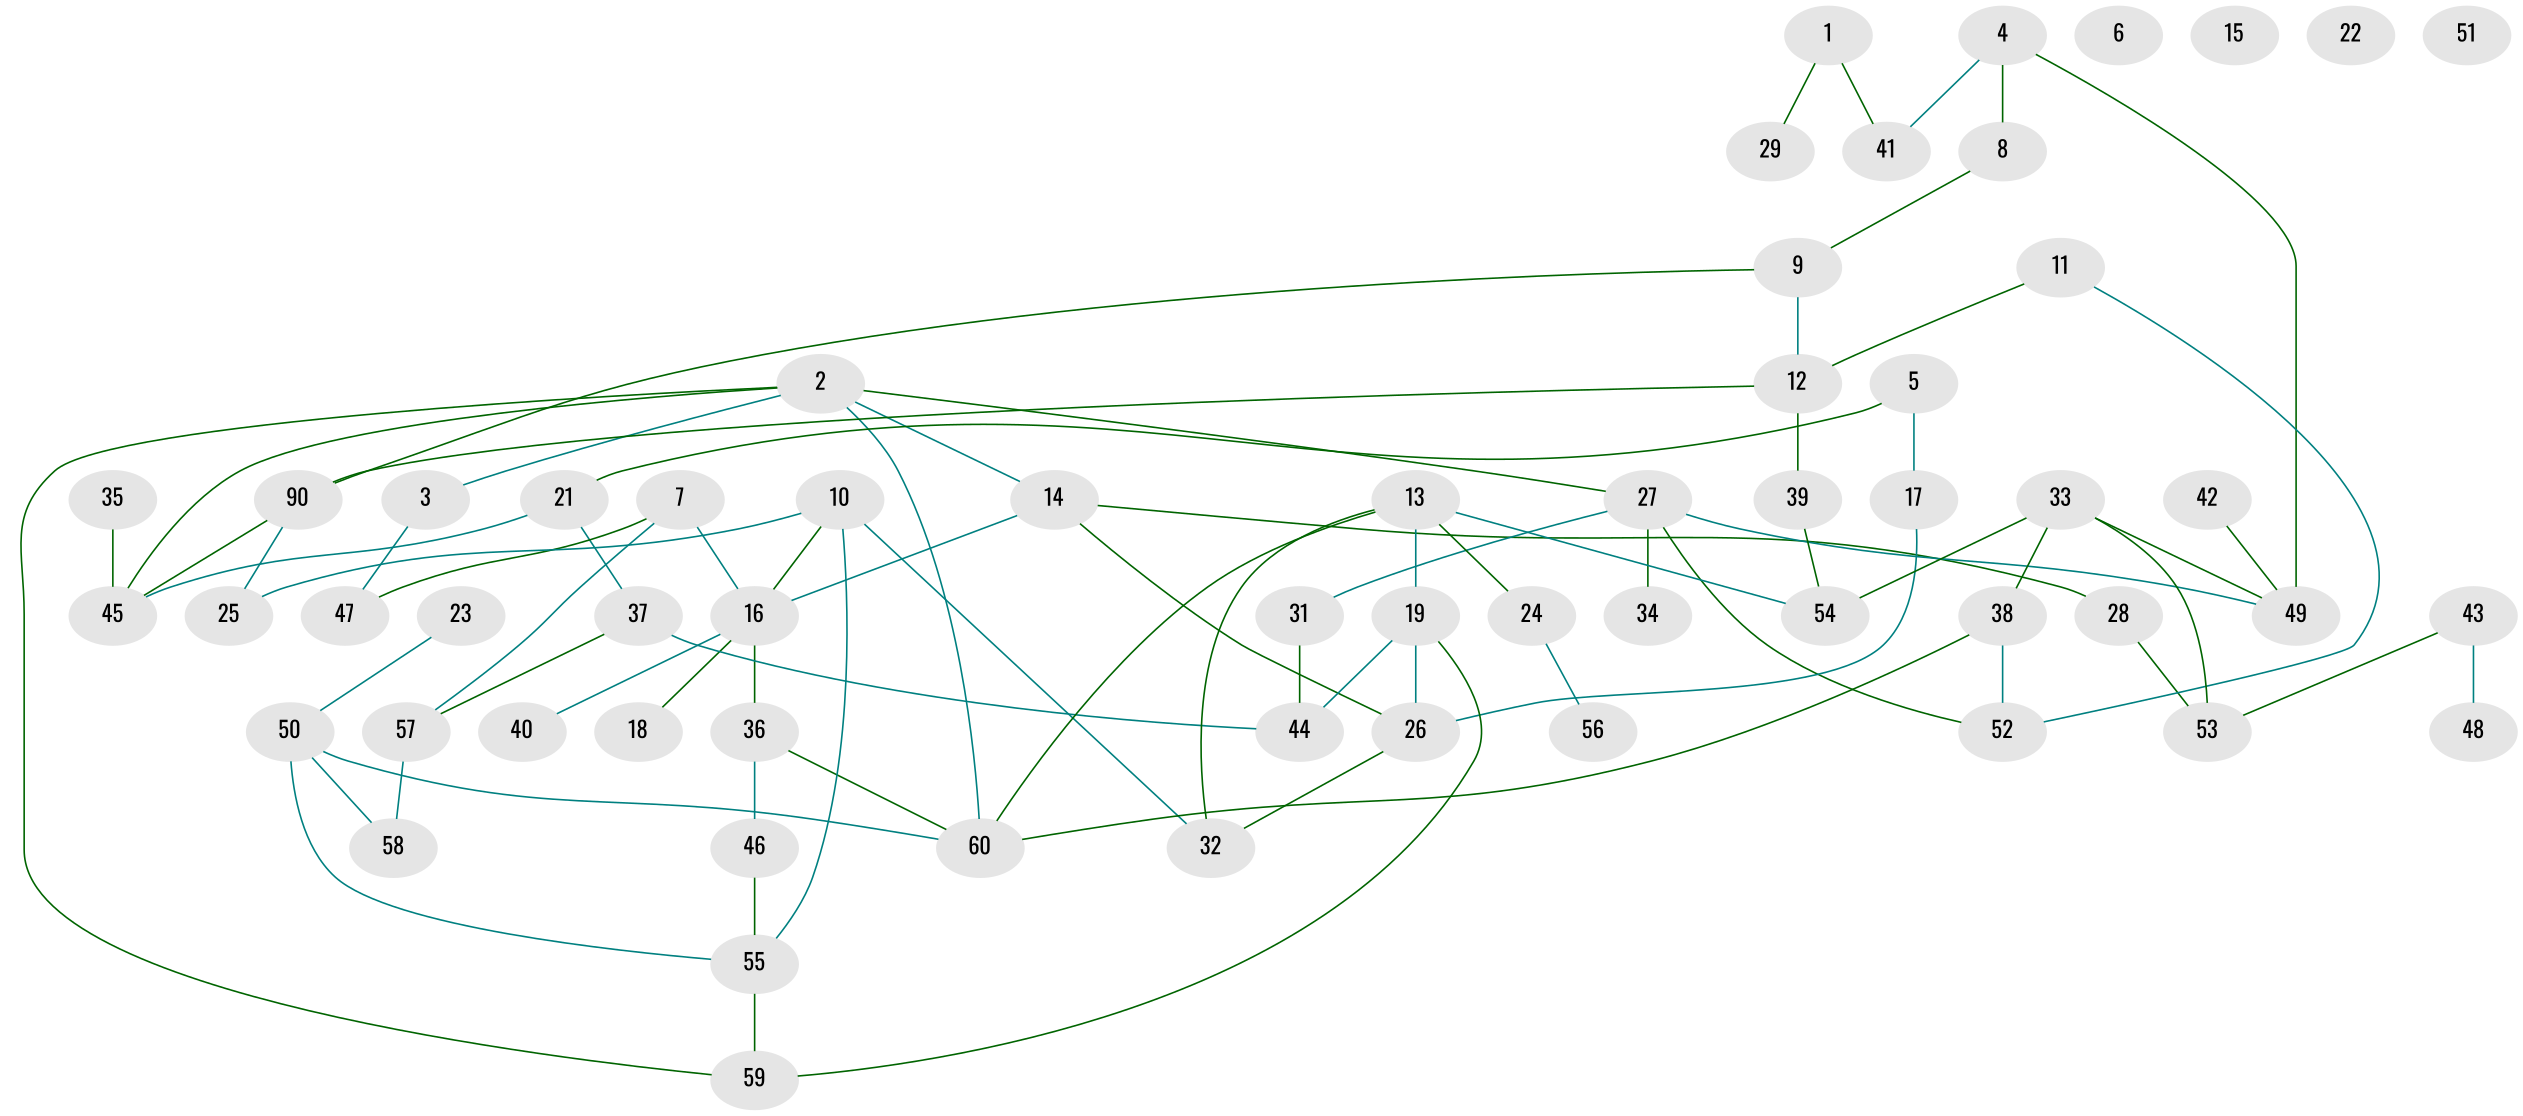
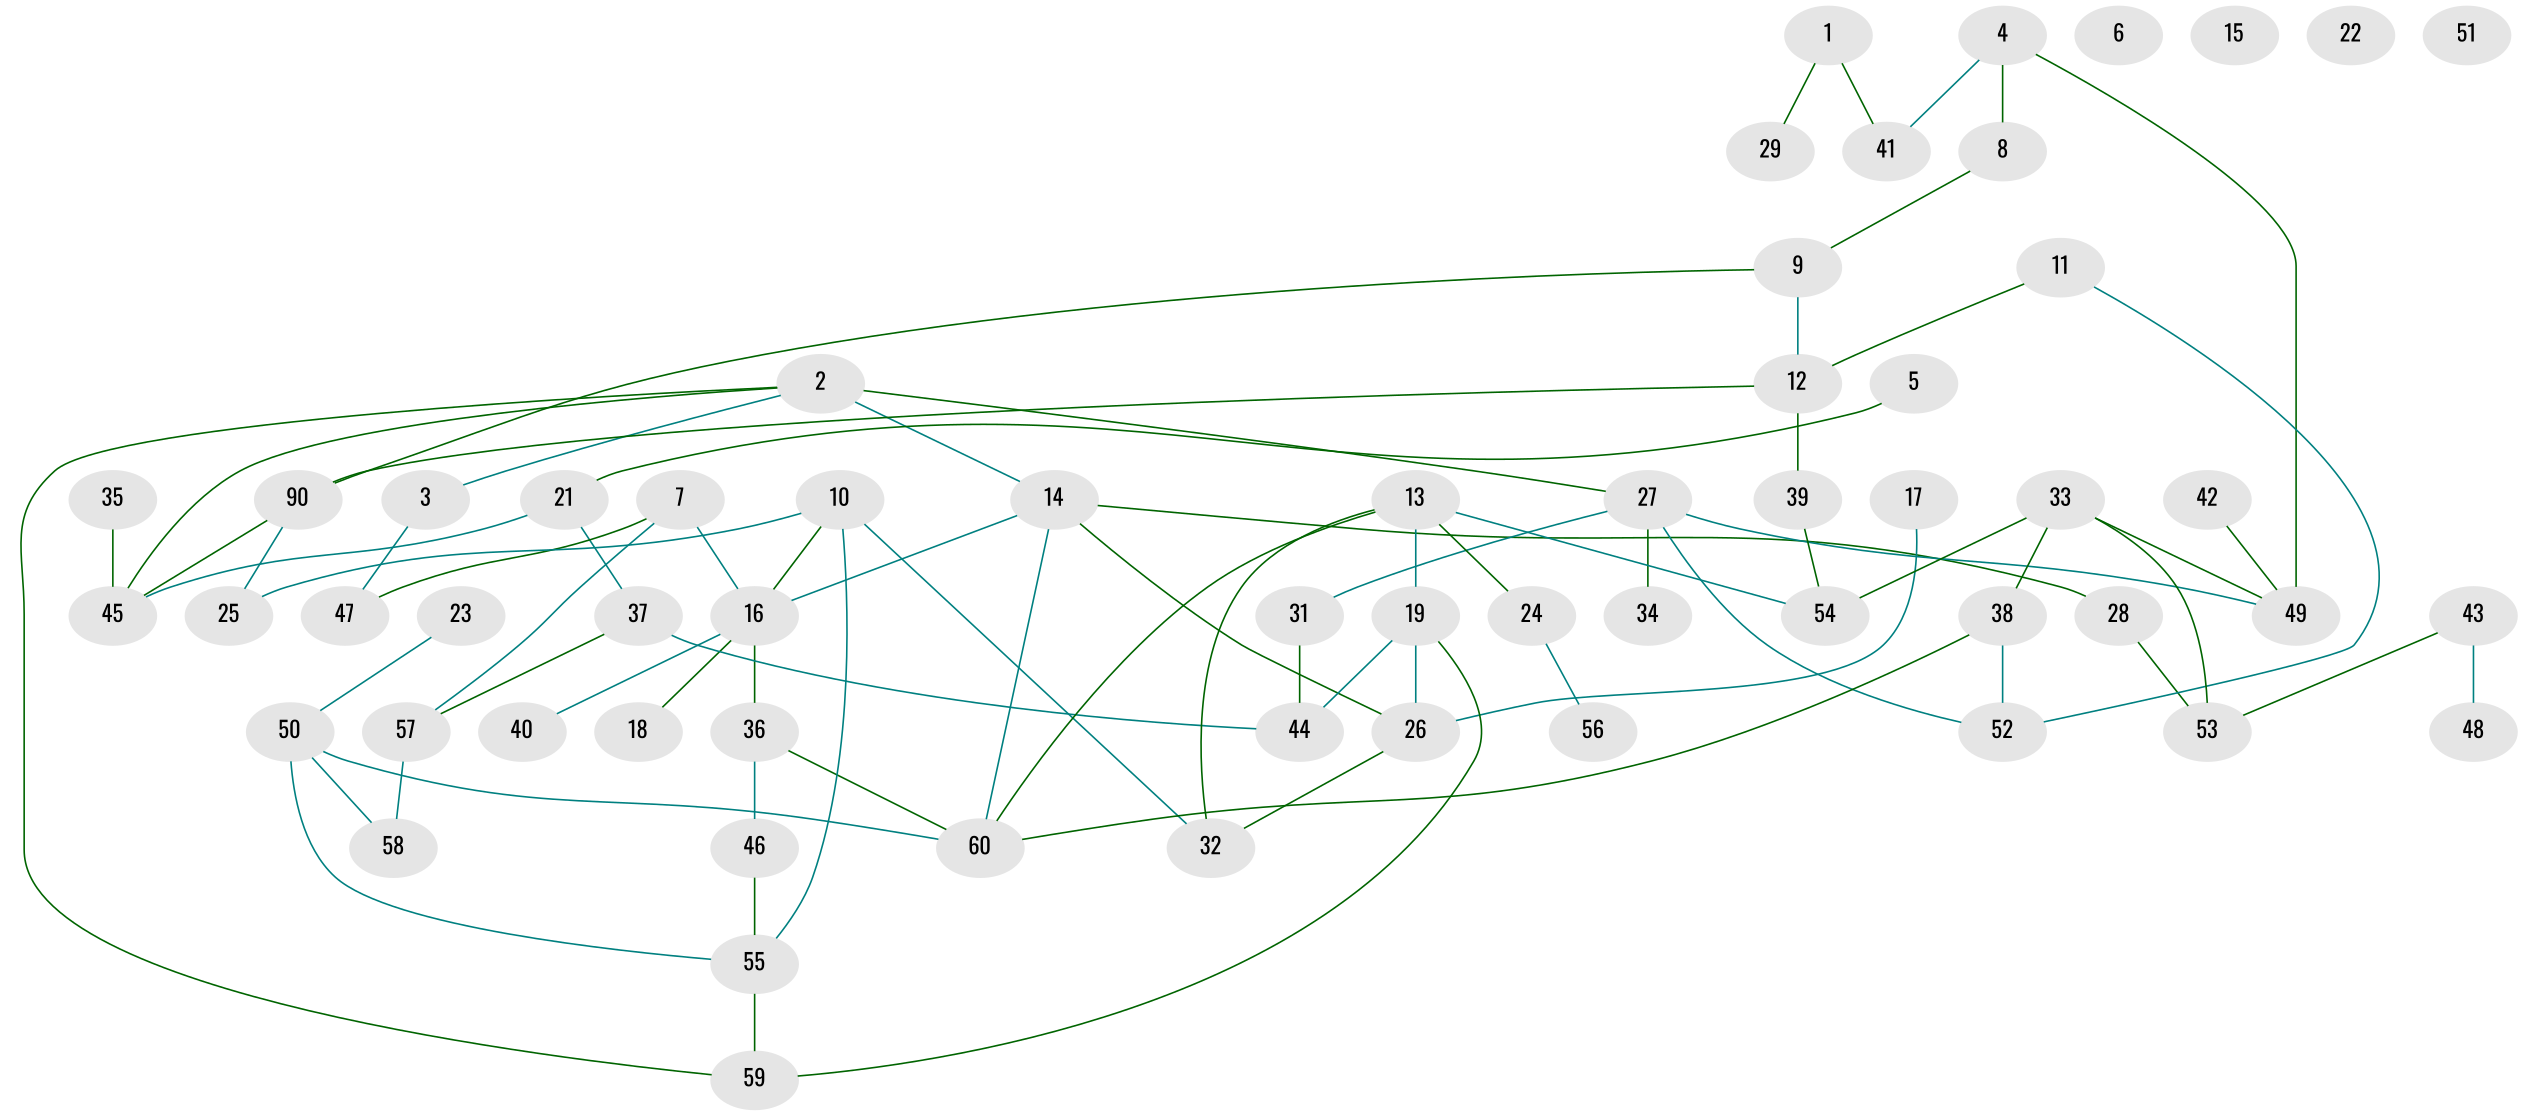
edge "5" -- "17": removed
edge "2" -- "60": now "14" -- "60"
edge "27" -- "52": color darkgreen -> teal
